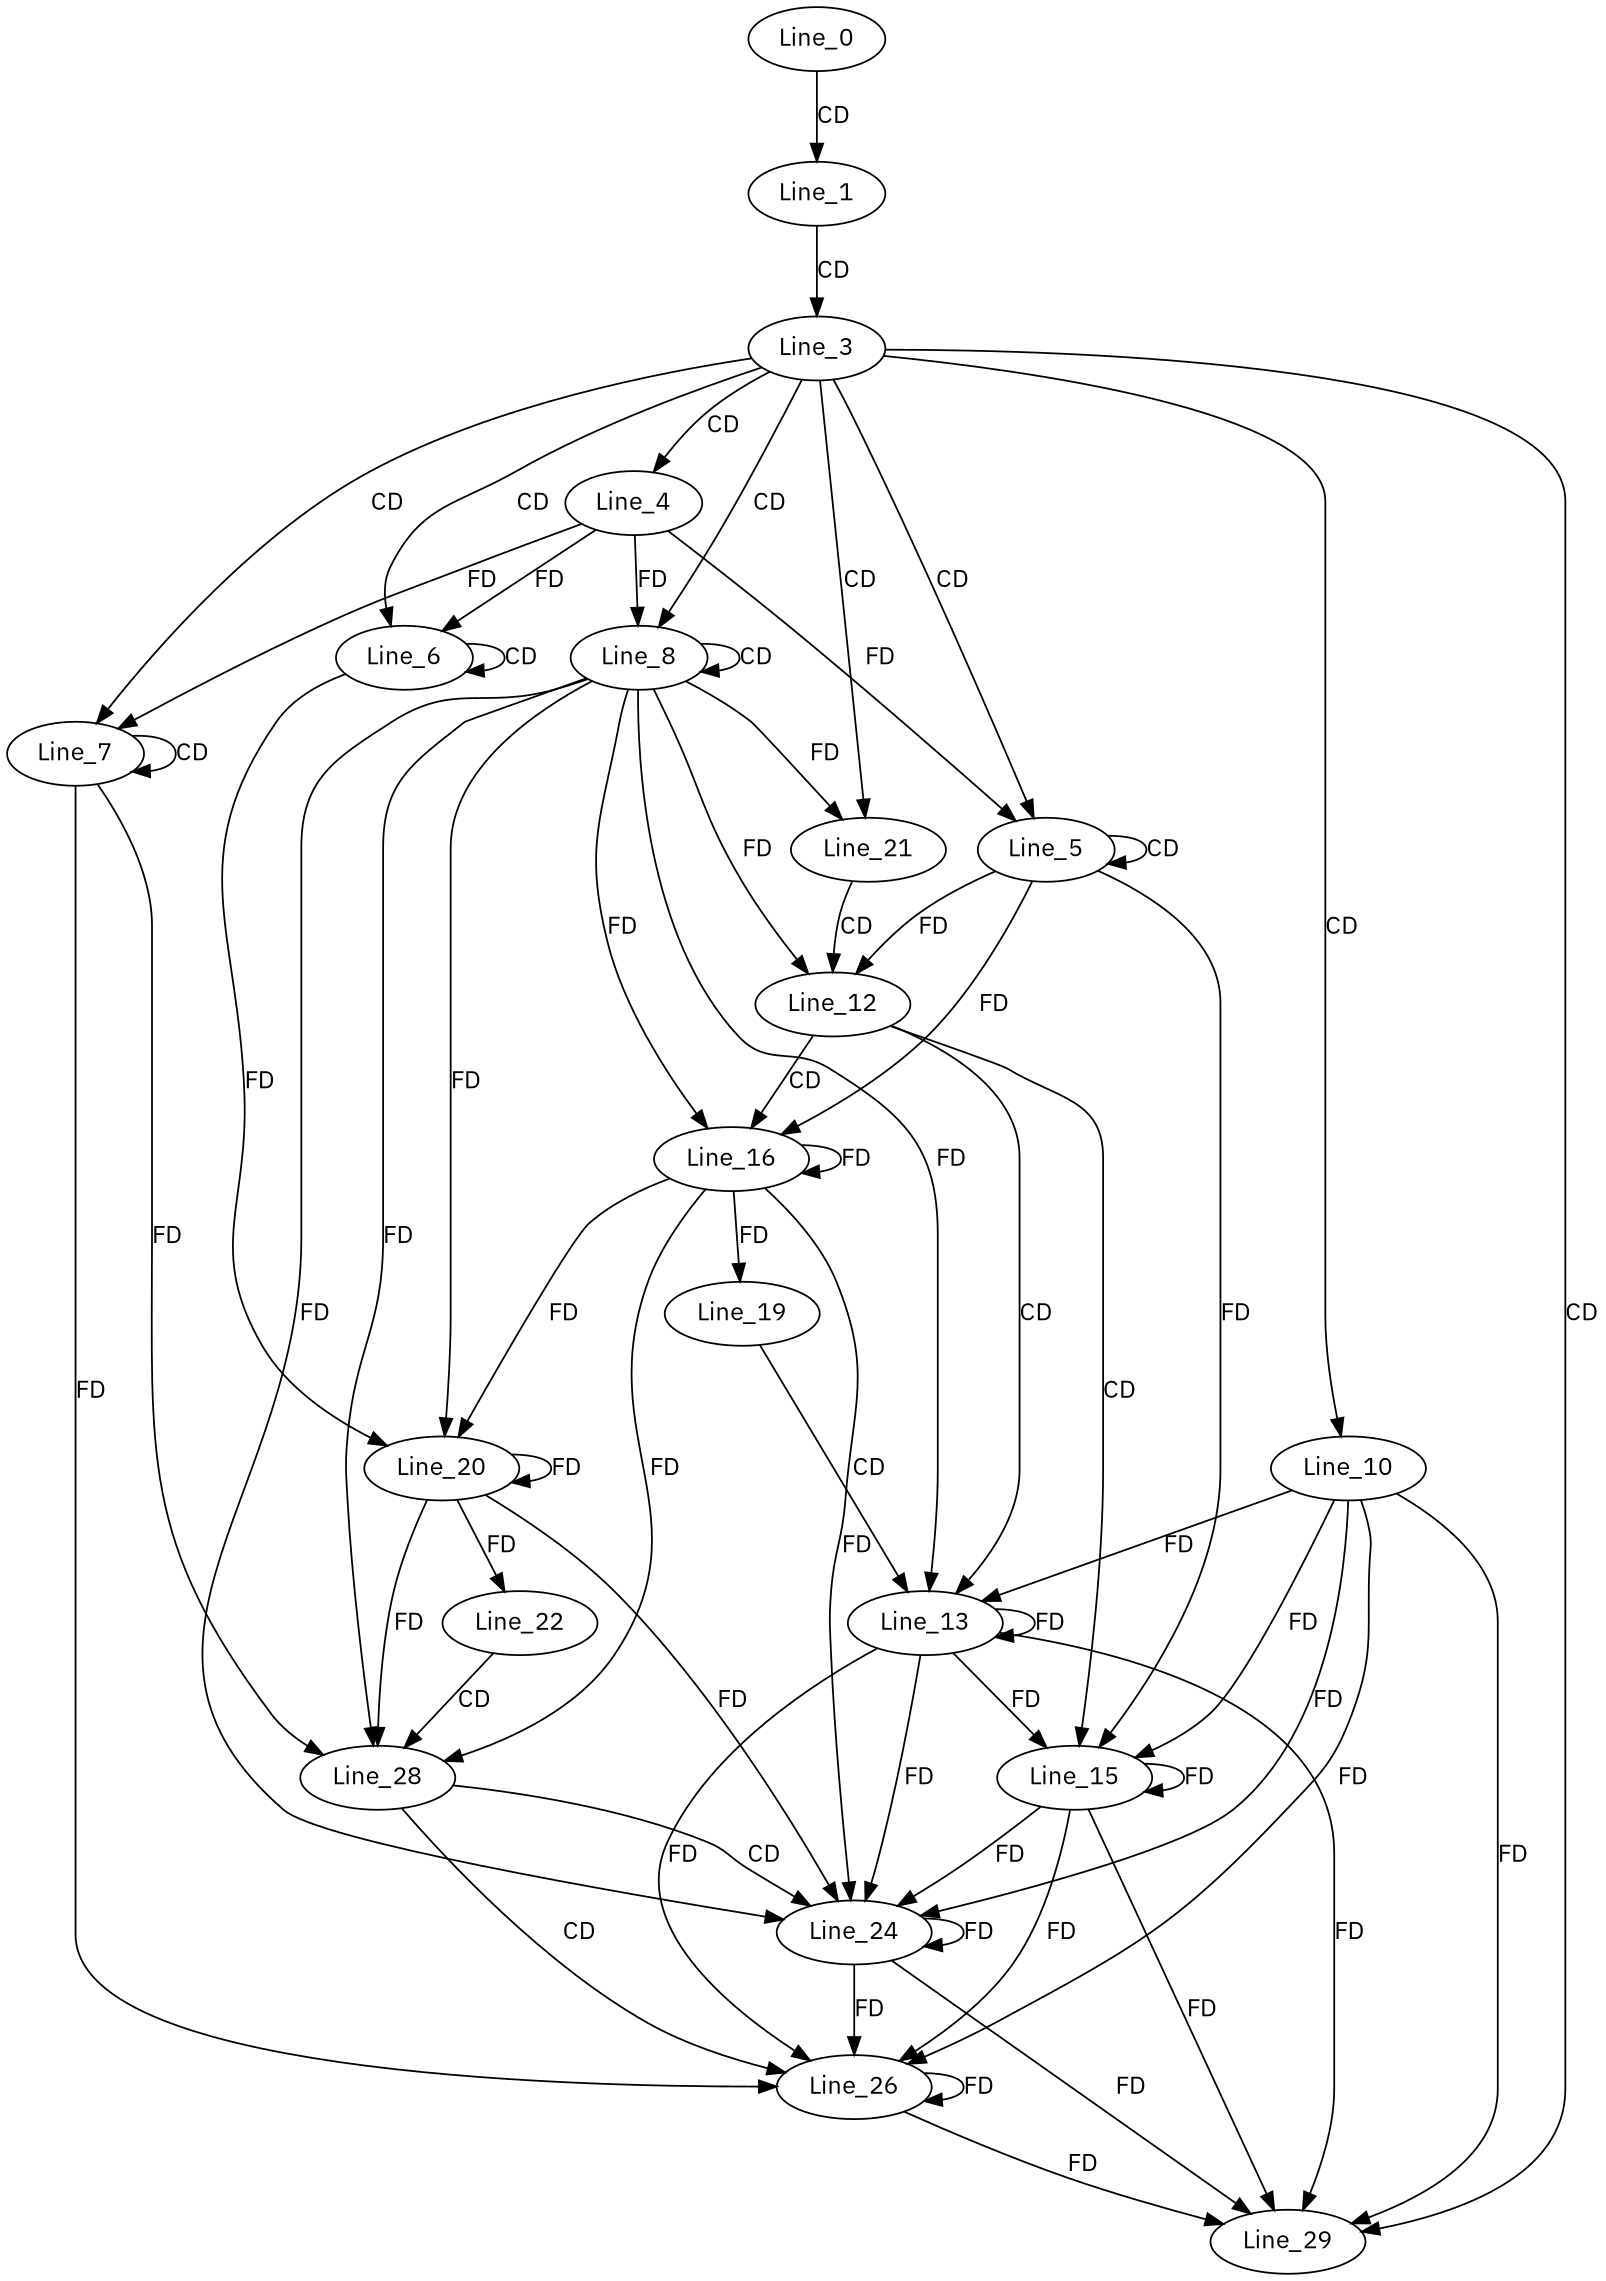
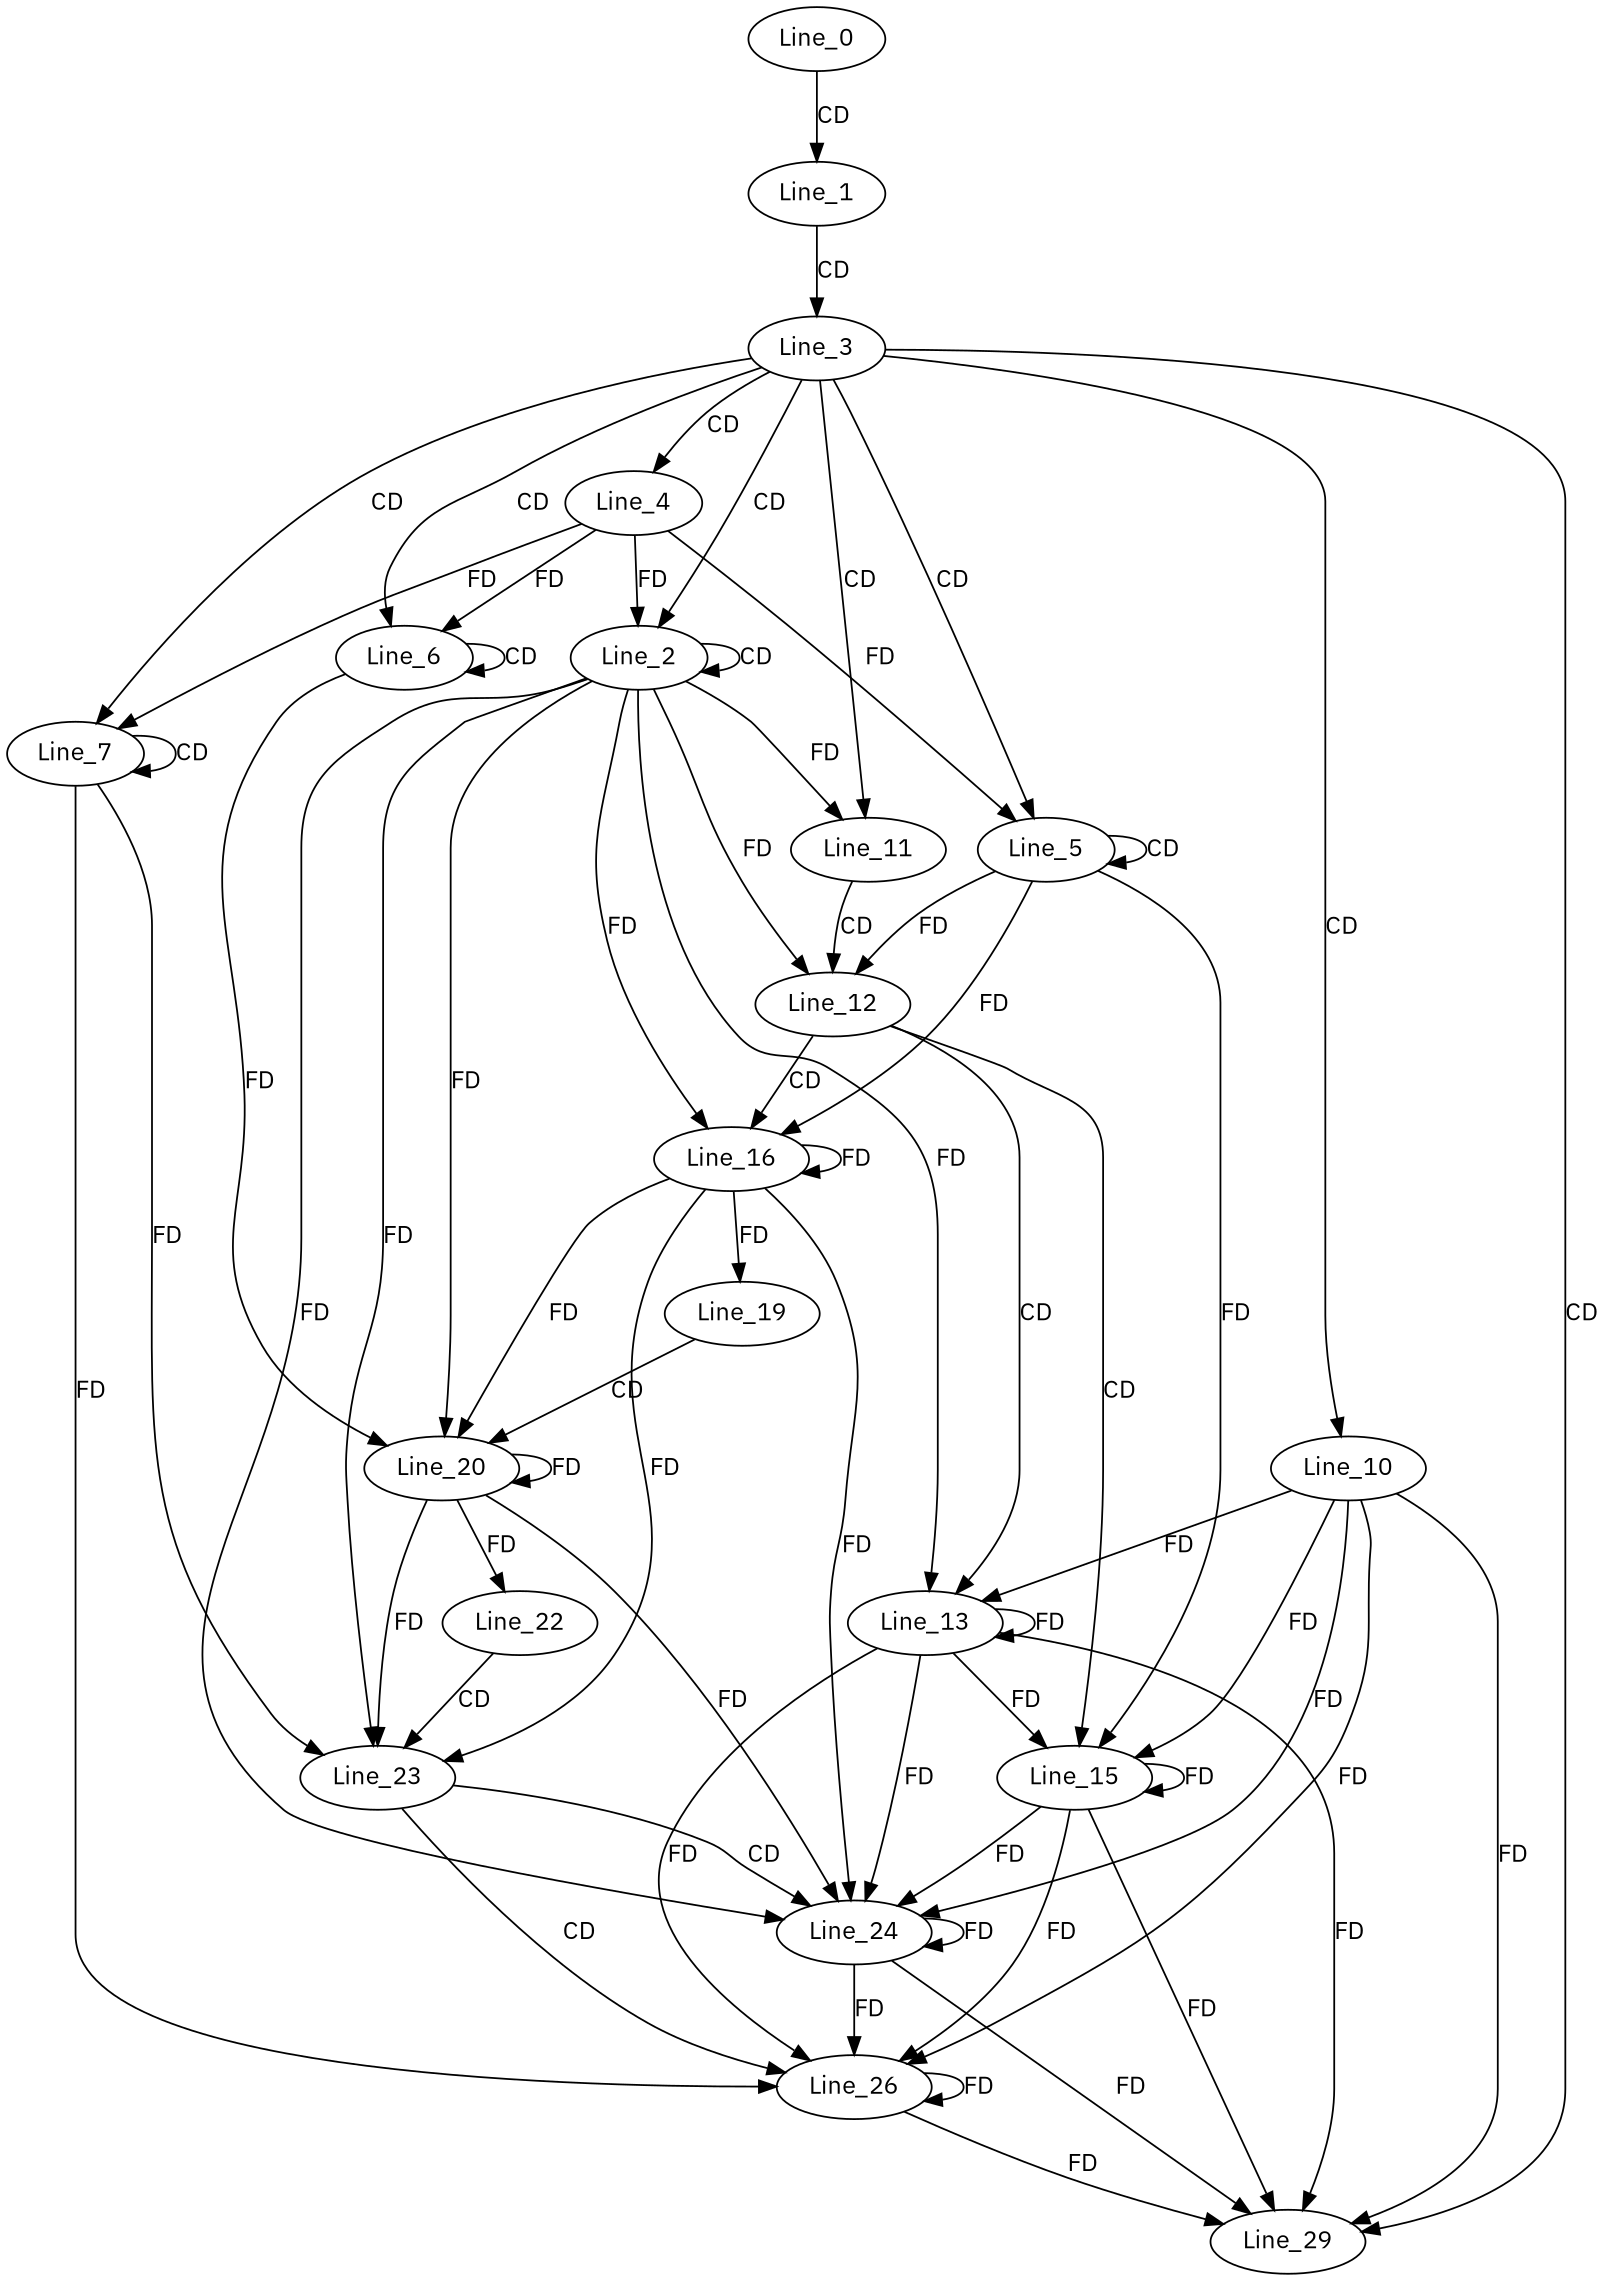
node "Line_8": label "Line_8" -> "Line_2"
node "Line_21": label "Line_21" -> "Line_11"
edge "Line_19" -> "Line_13": now "Line_19" -> "Line_20"
node "Line_28": label "Line_28" -> "Line_23"
